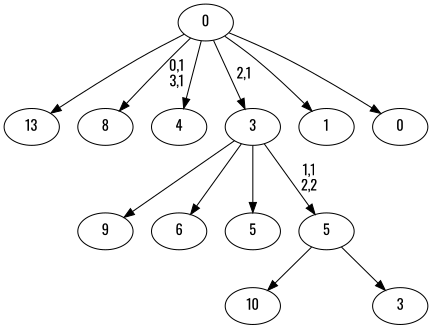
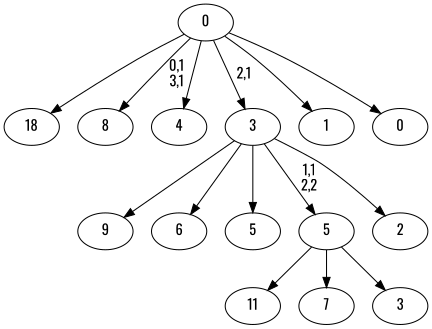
node "13": label "13" -> "18"
node "2": added
node "10": label "10" -> "11"
node "7": added
